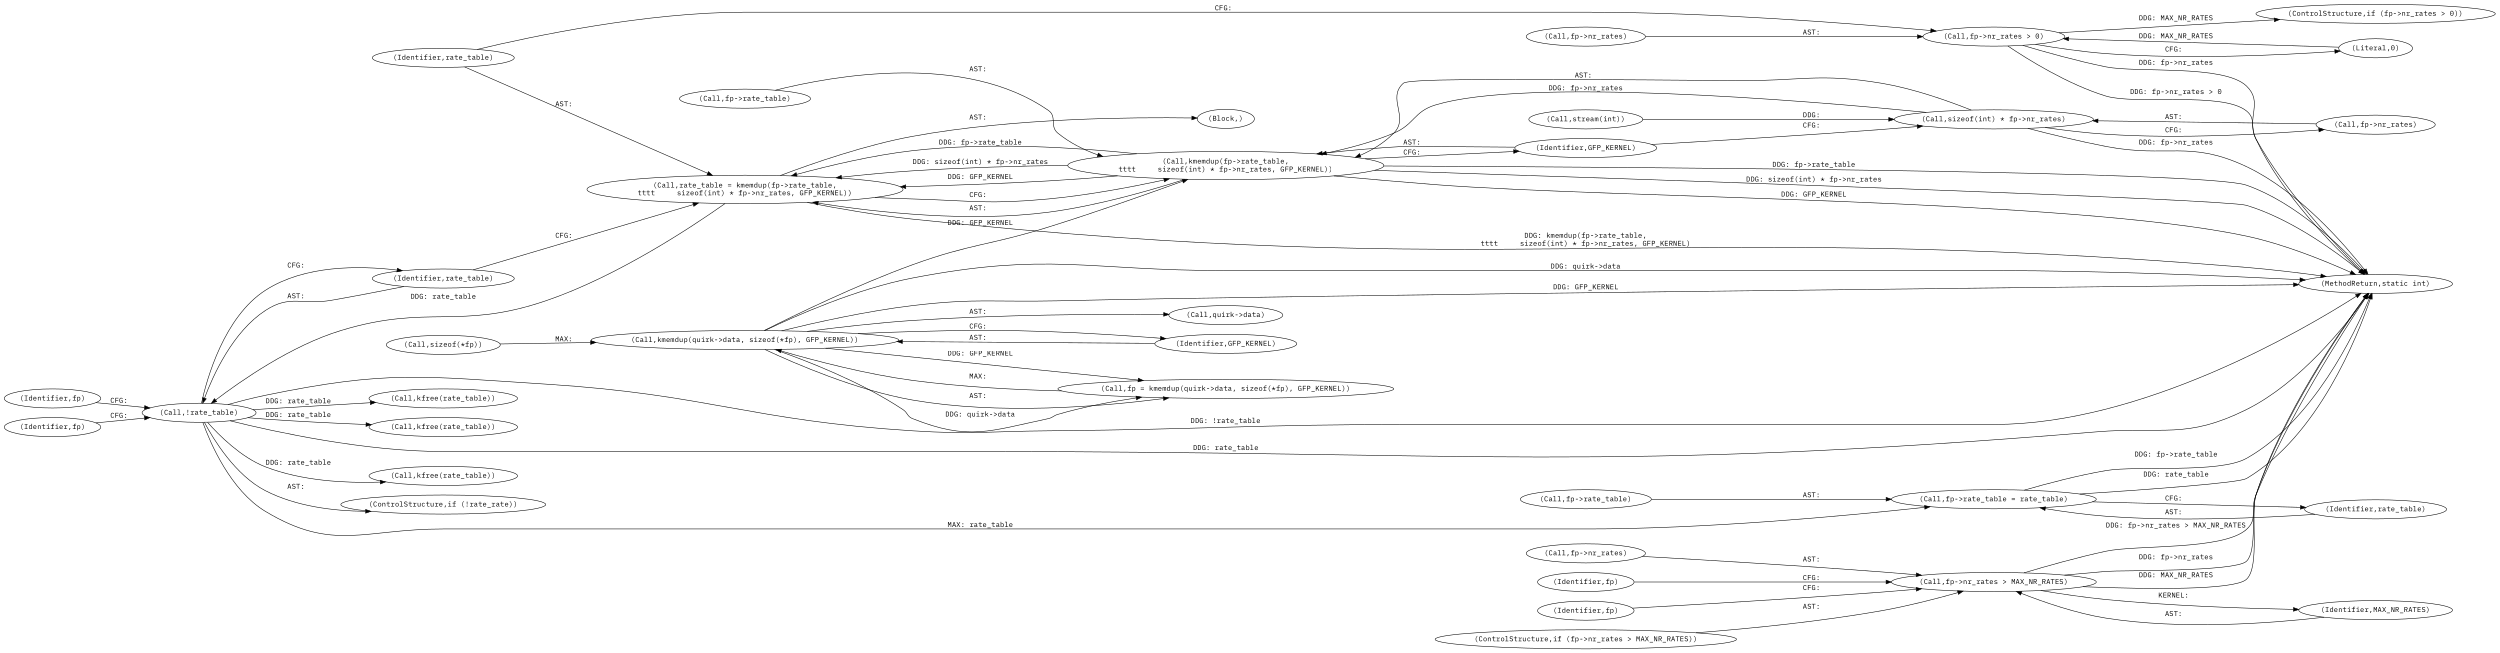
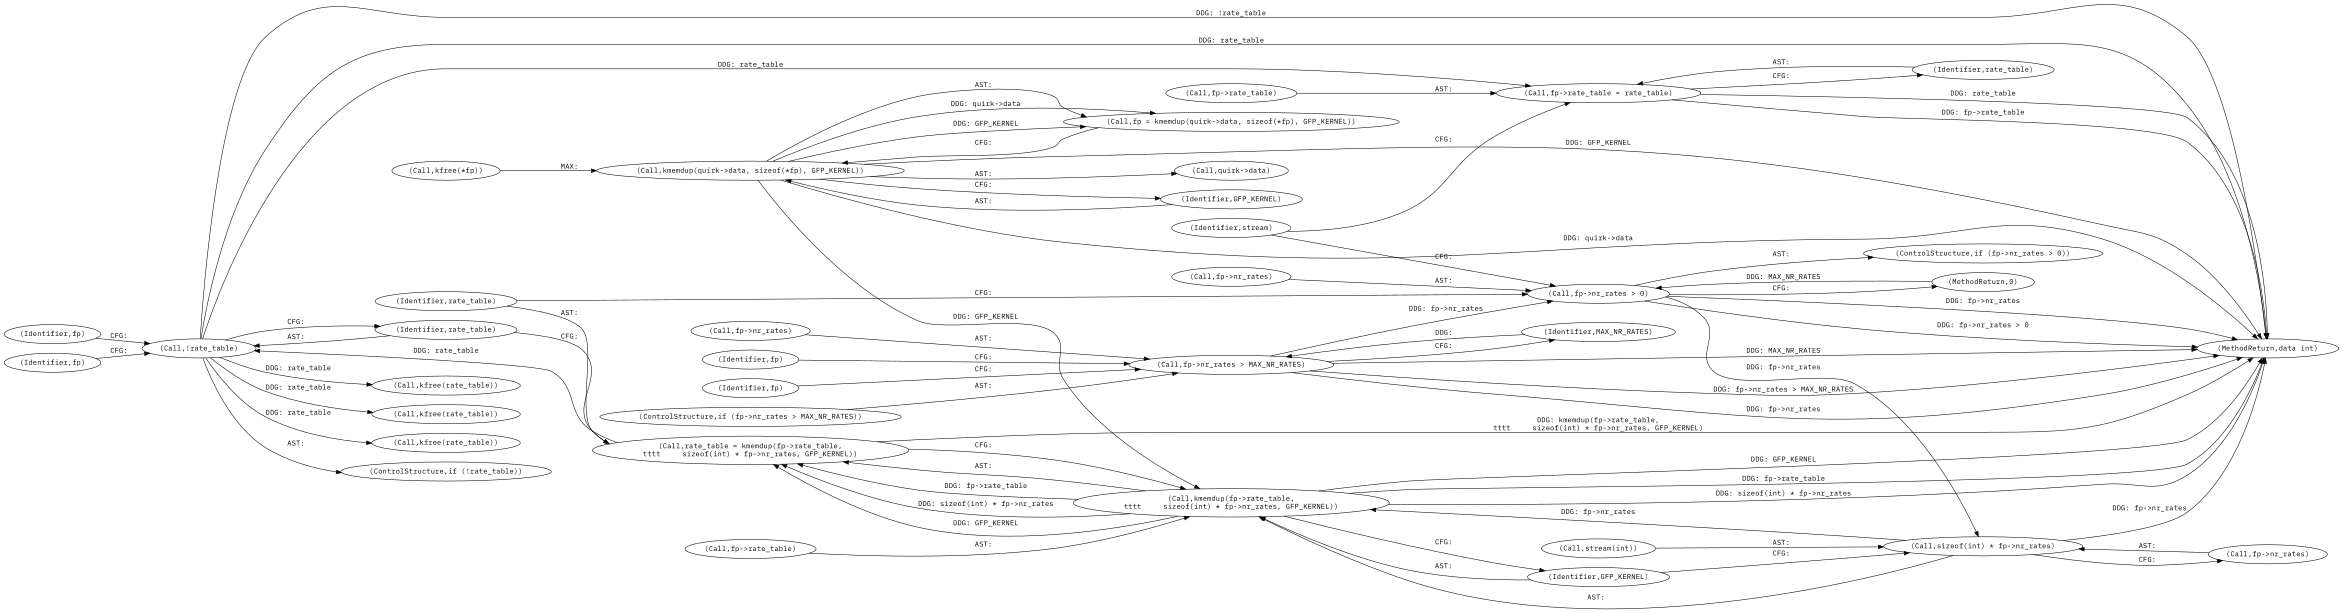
edge "(Call,fp->nr_rates > 0)" -> "(ControlStructure,if (fp->nr_rates > 0))": label "DDG: MAX_NR_RATES" -> "AST: "
node "(Literal,0)": label "(Literal,0)" -> "(MethodReturn,0)"
edge "(Call,stream(int))" -> "(Call,sizeof(int) * fp->nr_rates)": label "DDG: " -> "AST: "
node "(Block,)": removed
node "(Identifier,stream)": added
node "(MethodReturn,static int)": label "(MethodReturn,static int)" -> "(MethodReturn,data int)"
edge "(Call,fp->nr_rates > MAX_NR_RATES)" -> "(Call,fp->nr_rates > 0)": added, label "DDG: fp->nr_rates"
node "(Call,sizeof(*fp))": label "(Call,sizeof(*fp))" -> "(Call,kfree(*fp))"
edge "(Call,fp = kmemdup(quirk->data, sizeof(*fp), GFP_KERNEL))" -> "(Call,kmemdup(quirk->data, sizeof(*fp), GFP_KERNEL))": label "MAX: " -> "CFG: "
edge "(Call,fp->nr_rates > 0)" -> "(Call,sizeof(int) * fp->nr_rates)": added, label "DDG: fp->nr_rates"
node "(ControlStructure,if (!rate_rate))": label "(ControlStructure,if (!rate_rate))" -> "(ControlStructure,if (!rate_table))"
edge "(Call,!rate_table)" -> "(Call,fp->rate_table = rate_table)": label "MAX: rate_table" -> "DDG: rate_table"
edge "(Call,fp->nr_rates > MAX_NR_RATES)" -> "(Identifier,MAX_NR_RATES)": label "KERNEL: " -> "CFG: "
edge "(Identifier,MAX_NR_RATES)" -> "(Call,fp->nr_rates > MAX_NR_RATES)": label "AST: " -> "DDG: "
